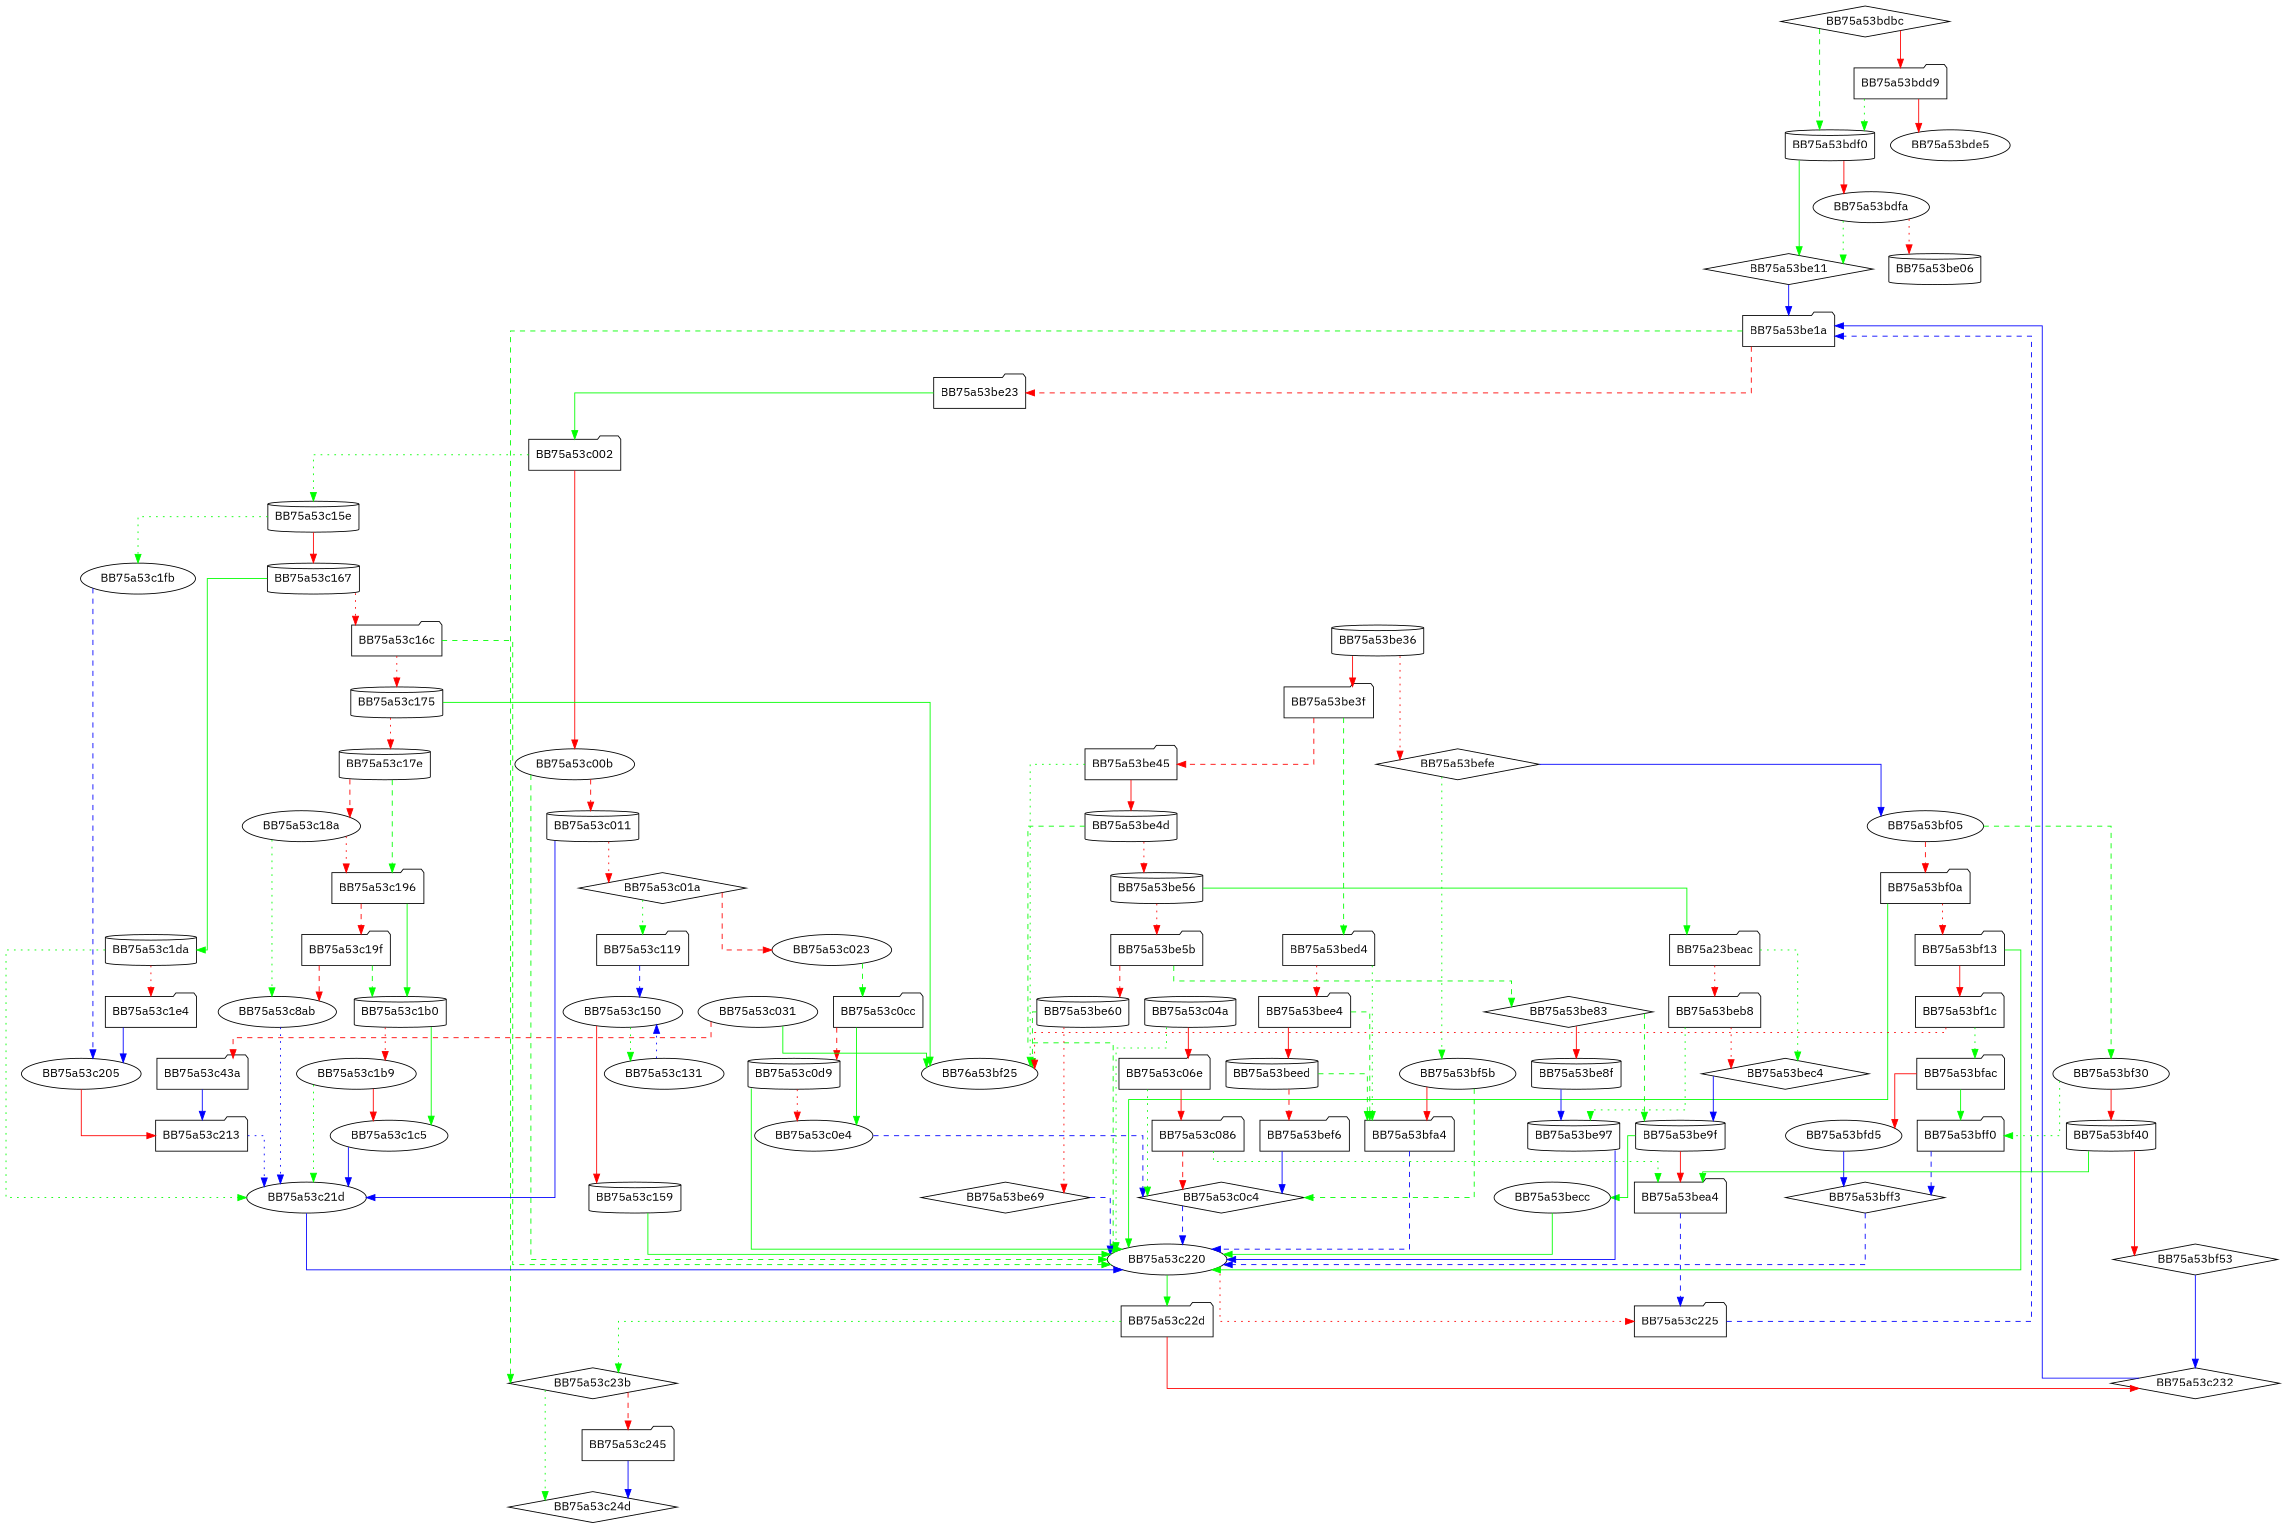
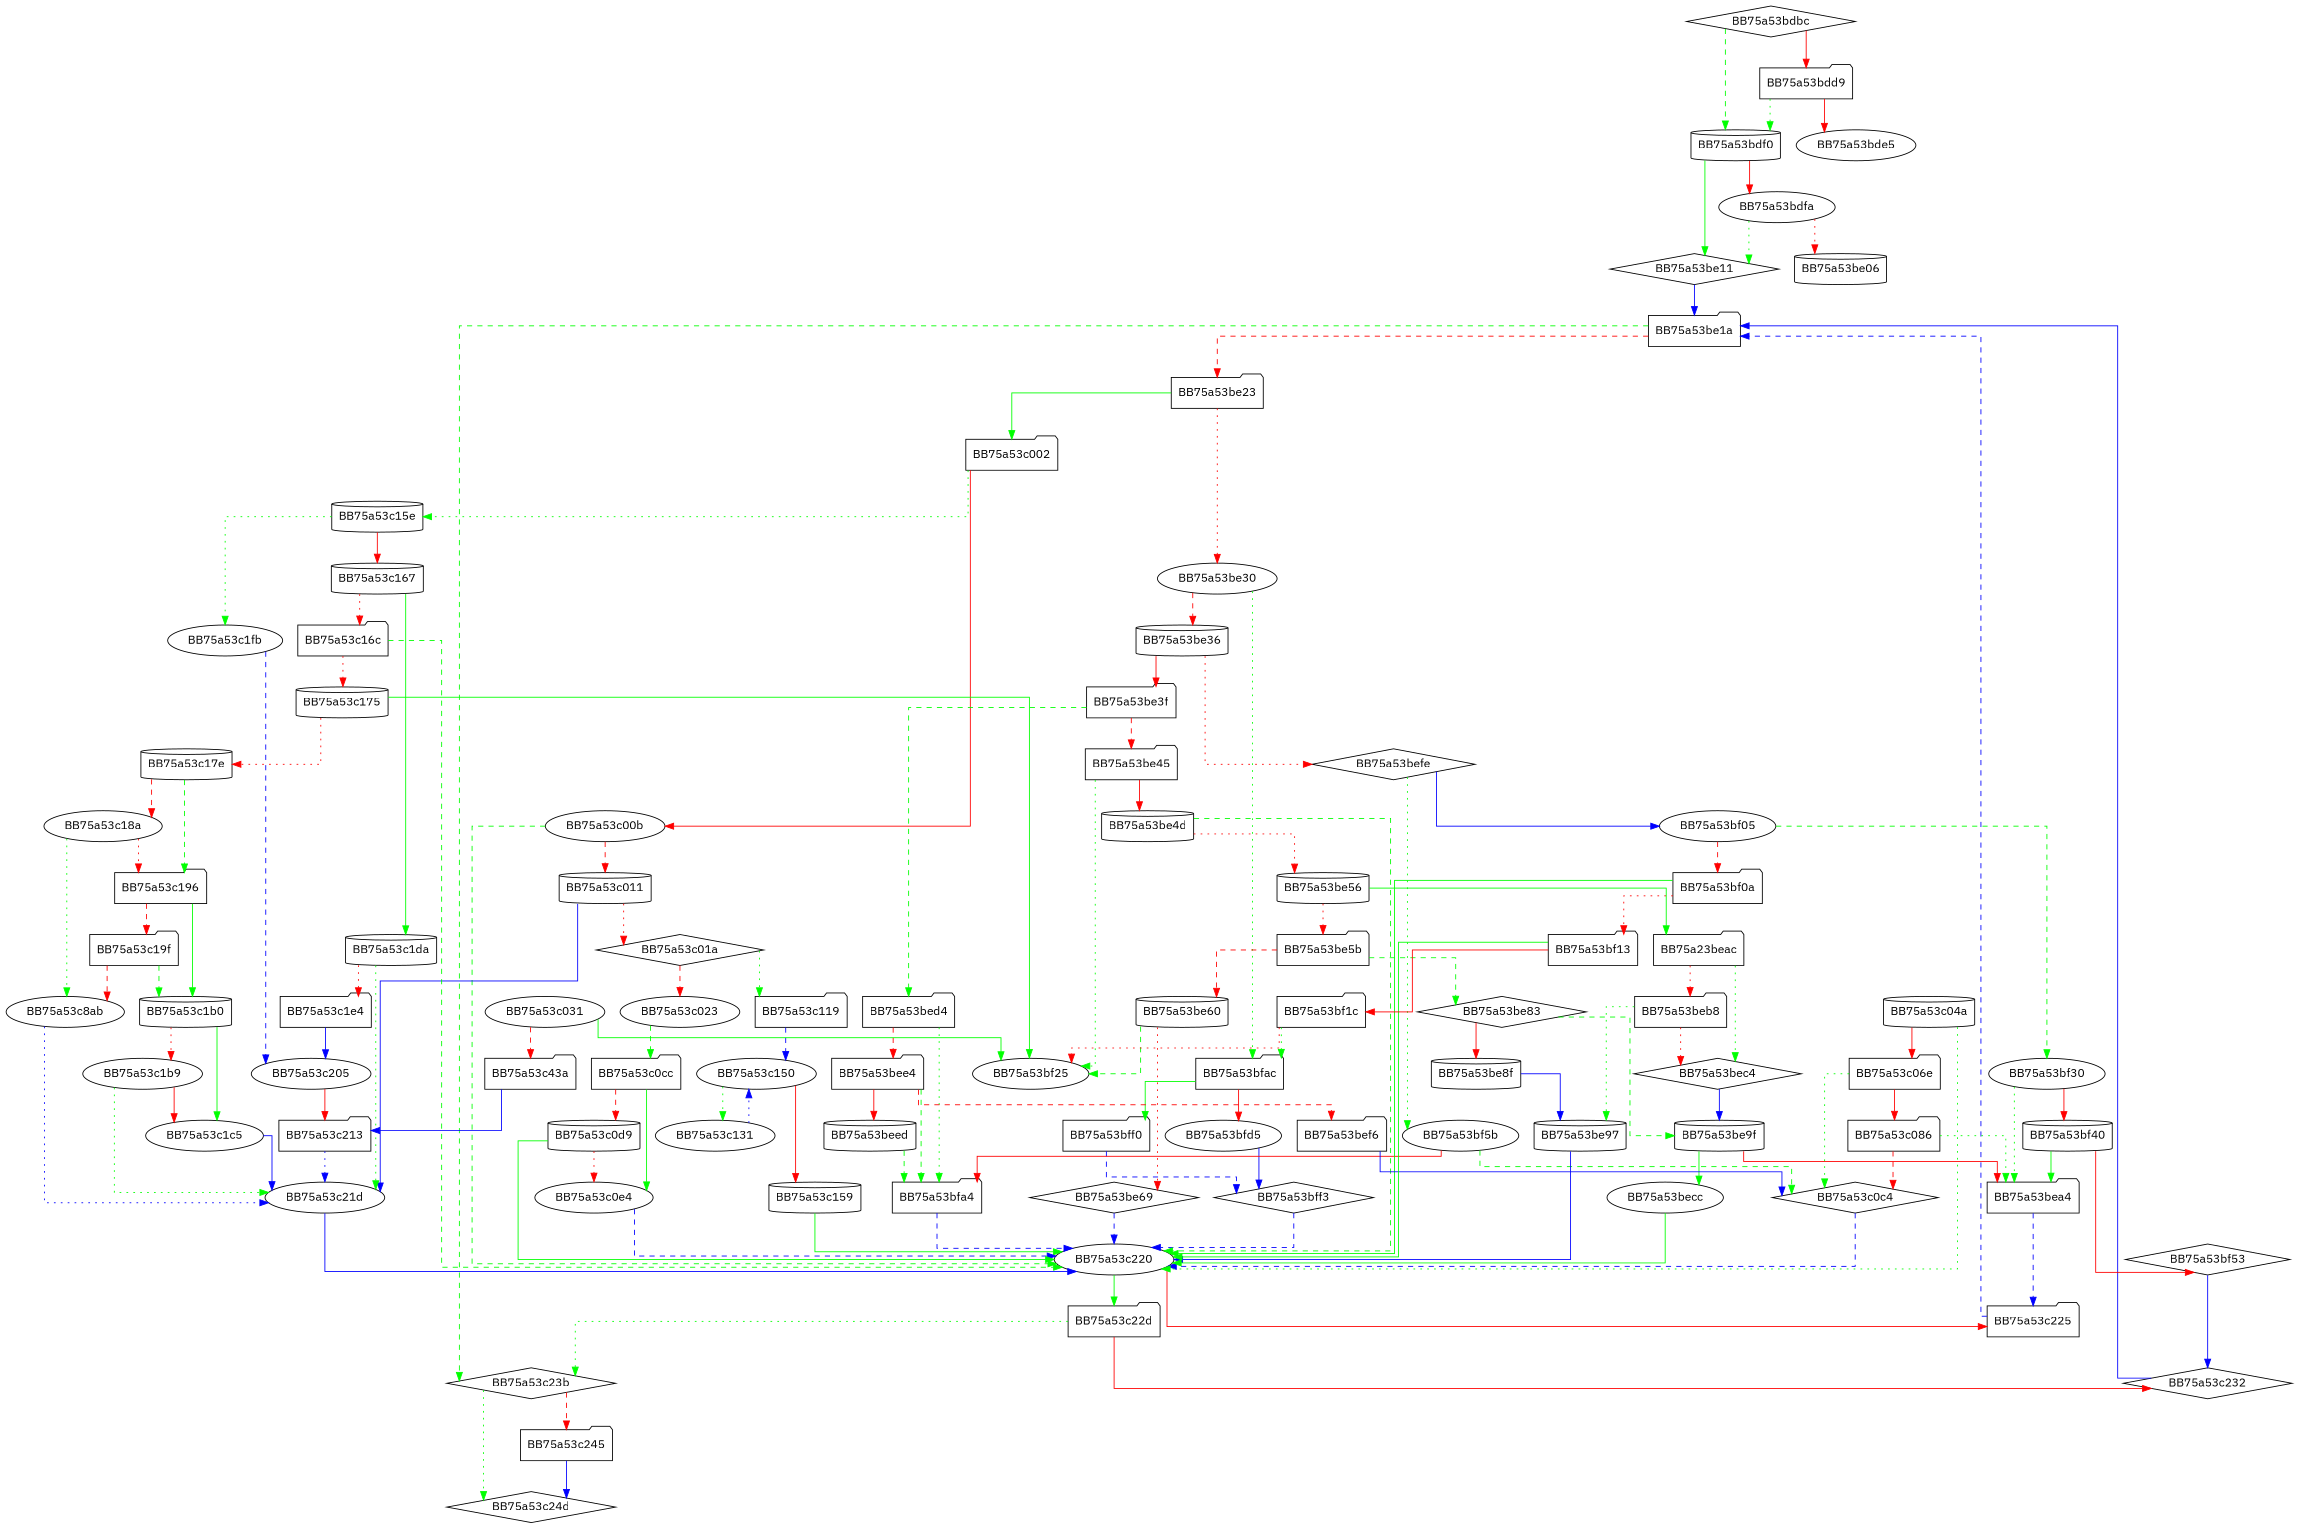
node "BB75a53be30": added
edge "BB75a53bed4" -> "BB75a53bee4": style dotted -> dashed
node "BB76a53bf25": label "BB76a53bf25" -> "BB75a53bf25"
edge "BB75a53beed" -> "BB75a53bef6": now "BB75a53bee4" -> "BB75a53bef6"
edge "BB75a53bf30" -> "BB75a53bff0": now "BB75a53bf30" -> "BB75a53bea4"
edge "BB75a53c0e4" -> "BB75a53c0c4": now "BB75a53c0e4" -> "BB75a53c220"
edge "BB75a53c220" -> "BB75a53c225": style dotted -> solid
